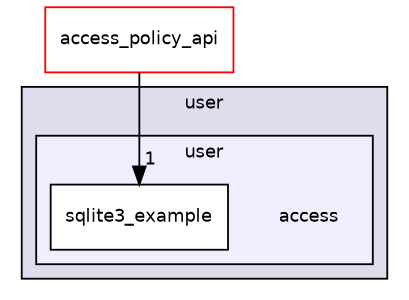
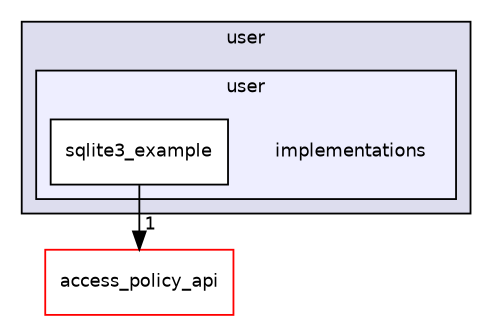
edge "access_policy_api" -> "sqlite3_example": reversed
node "access": label "access" -> "implementations"
